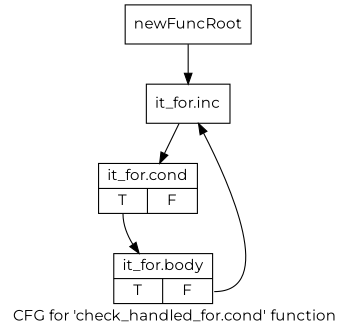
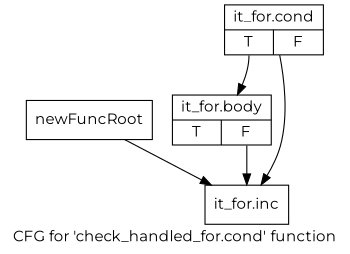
edge "it_for.inc" -> "it_for.cond": reversed
